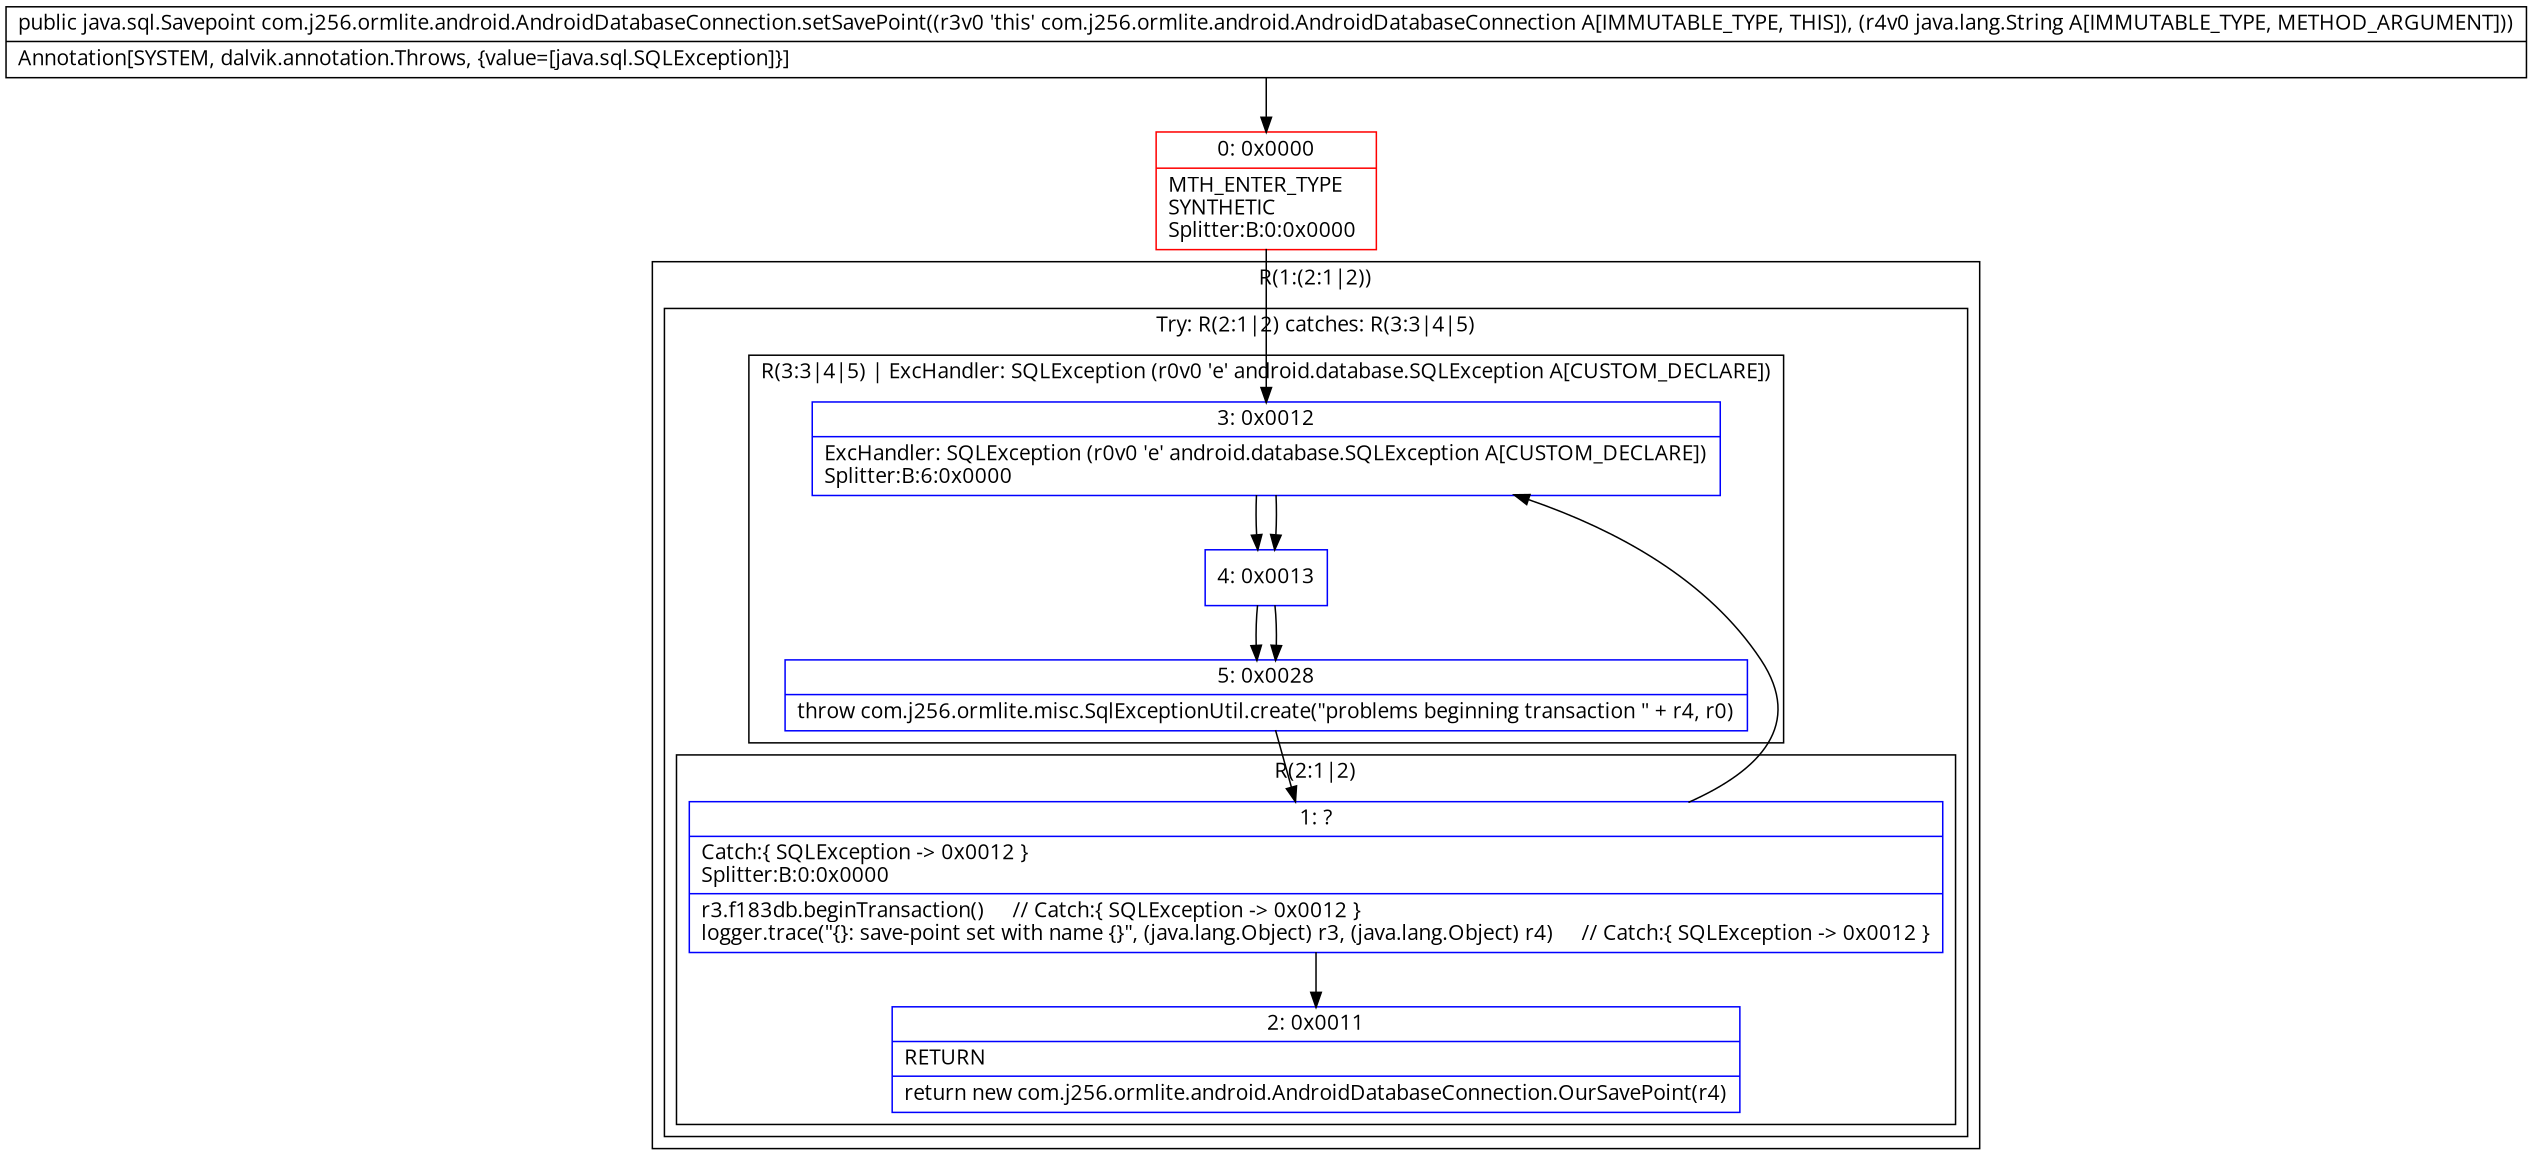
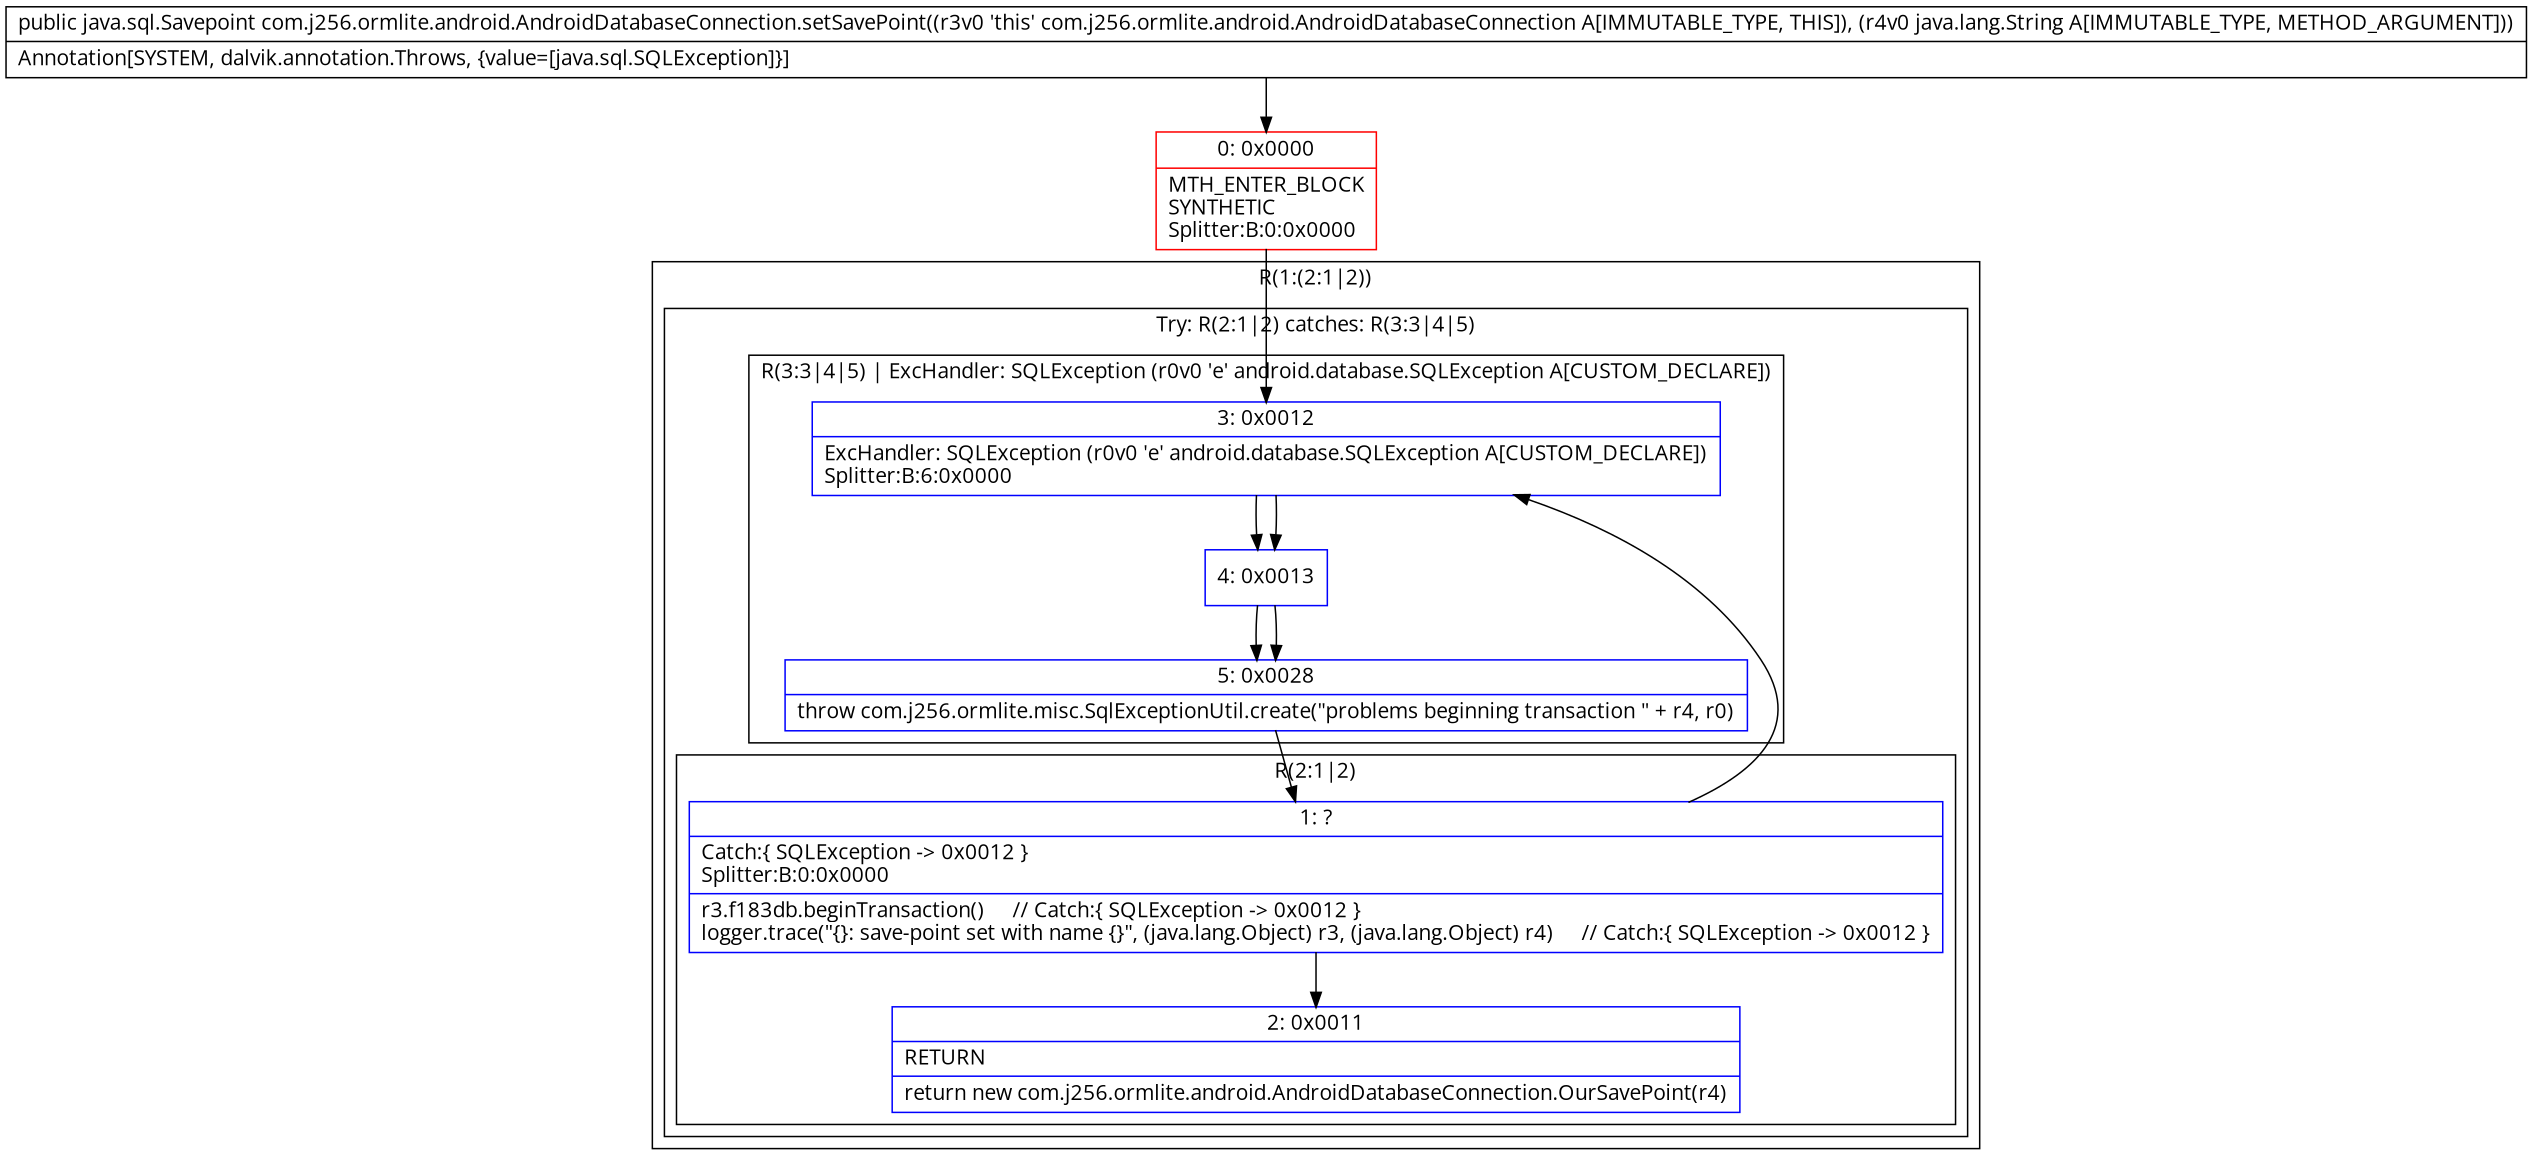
node "0: 0x0000": text "MTH_ENTER_TYPE" -> "MTH_ENTER_BLOCK"
